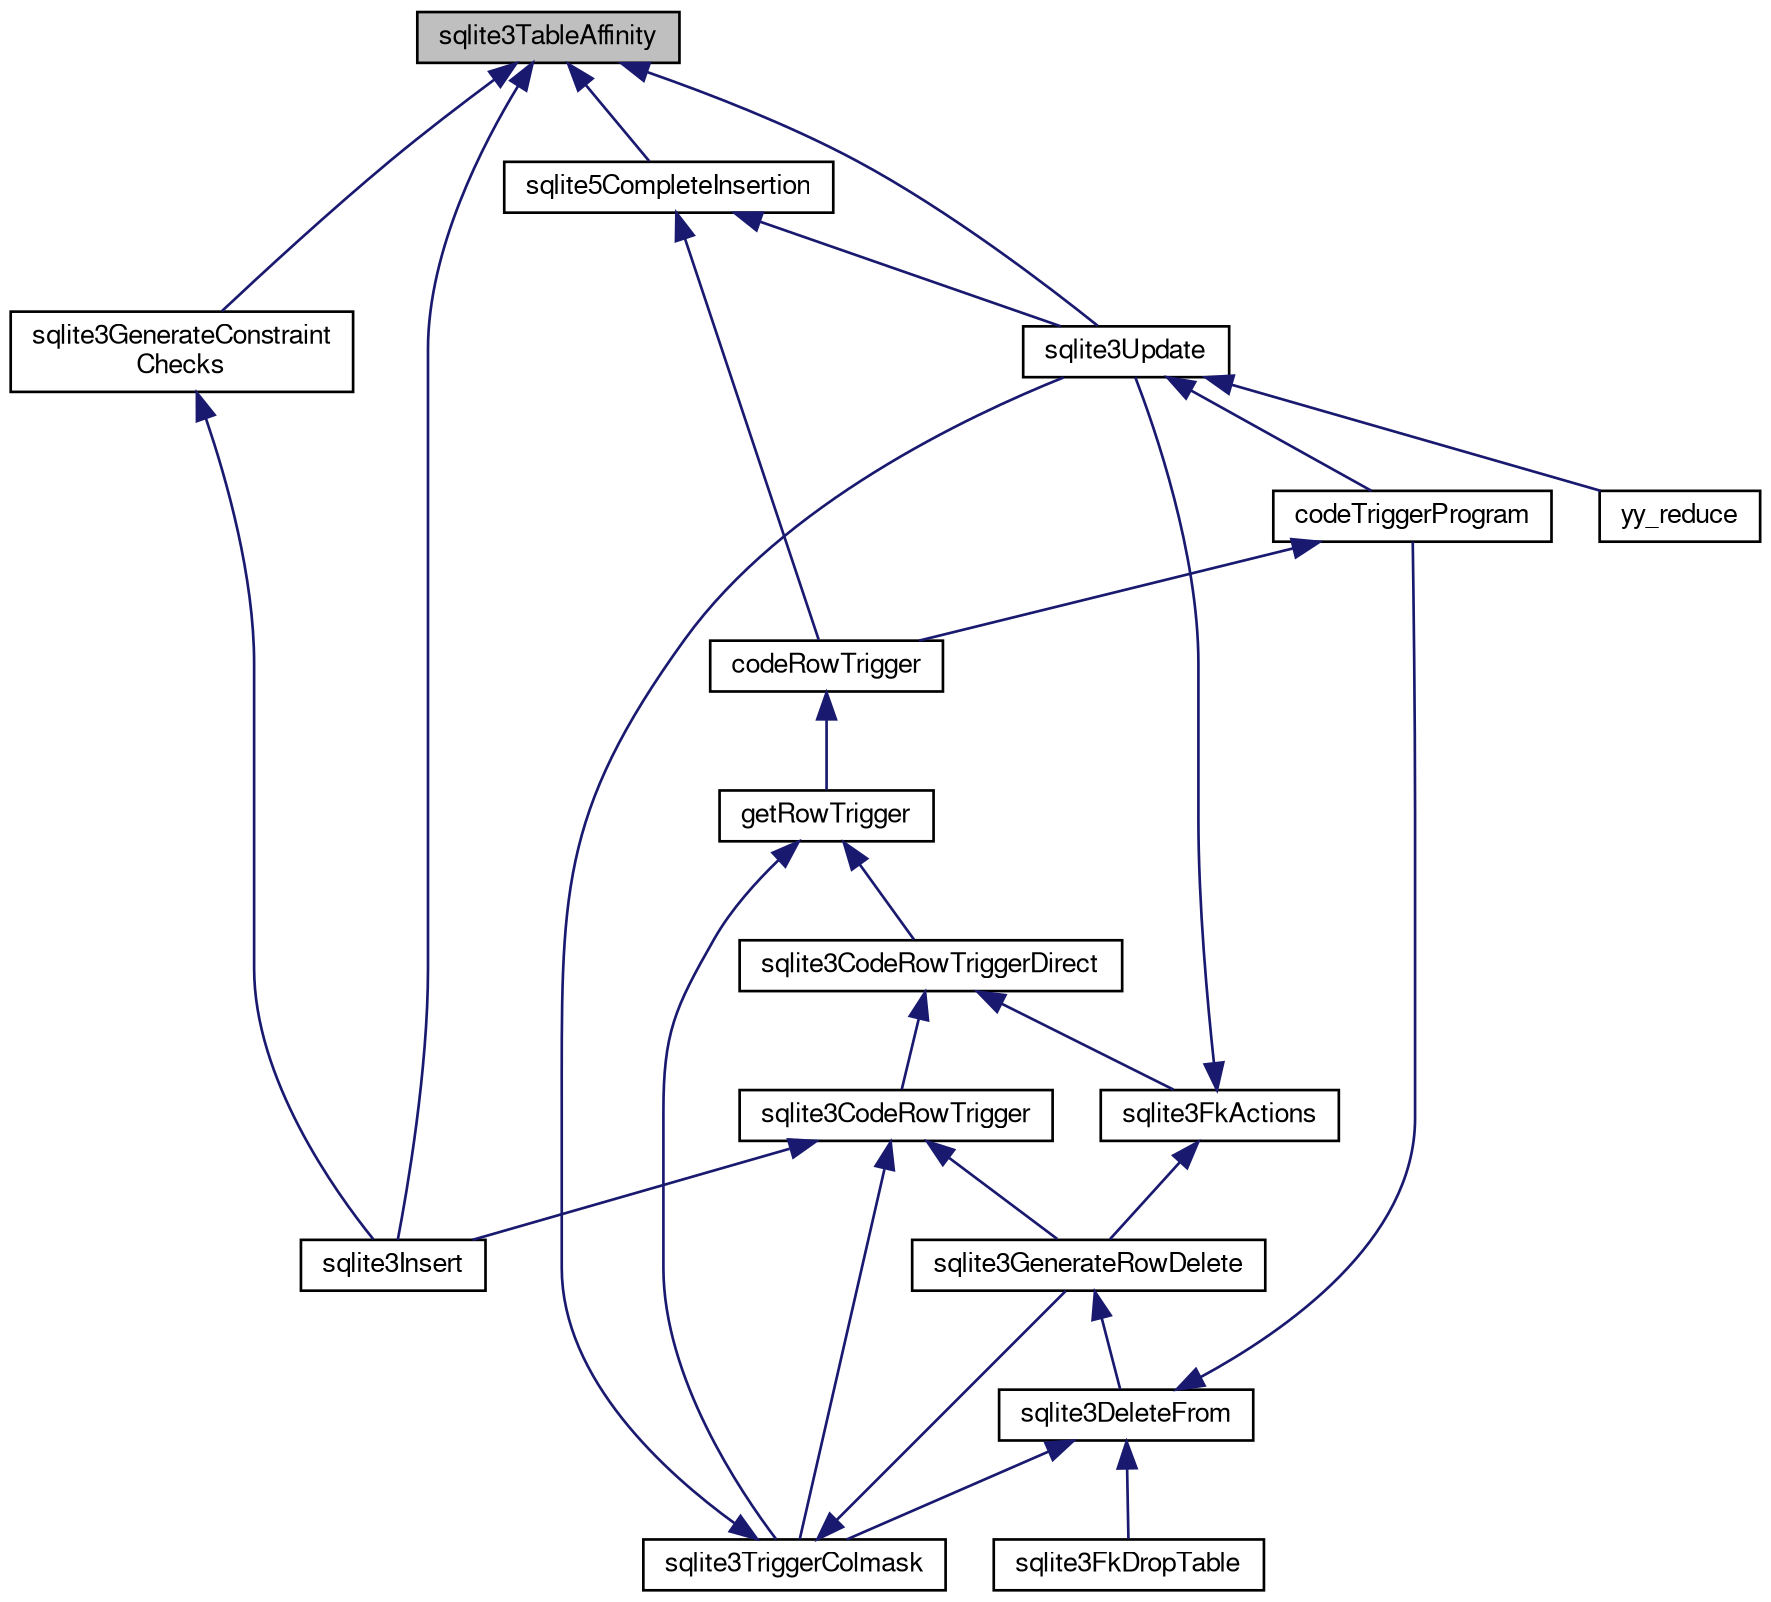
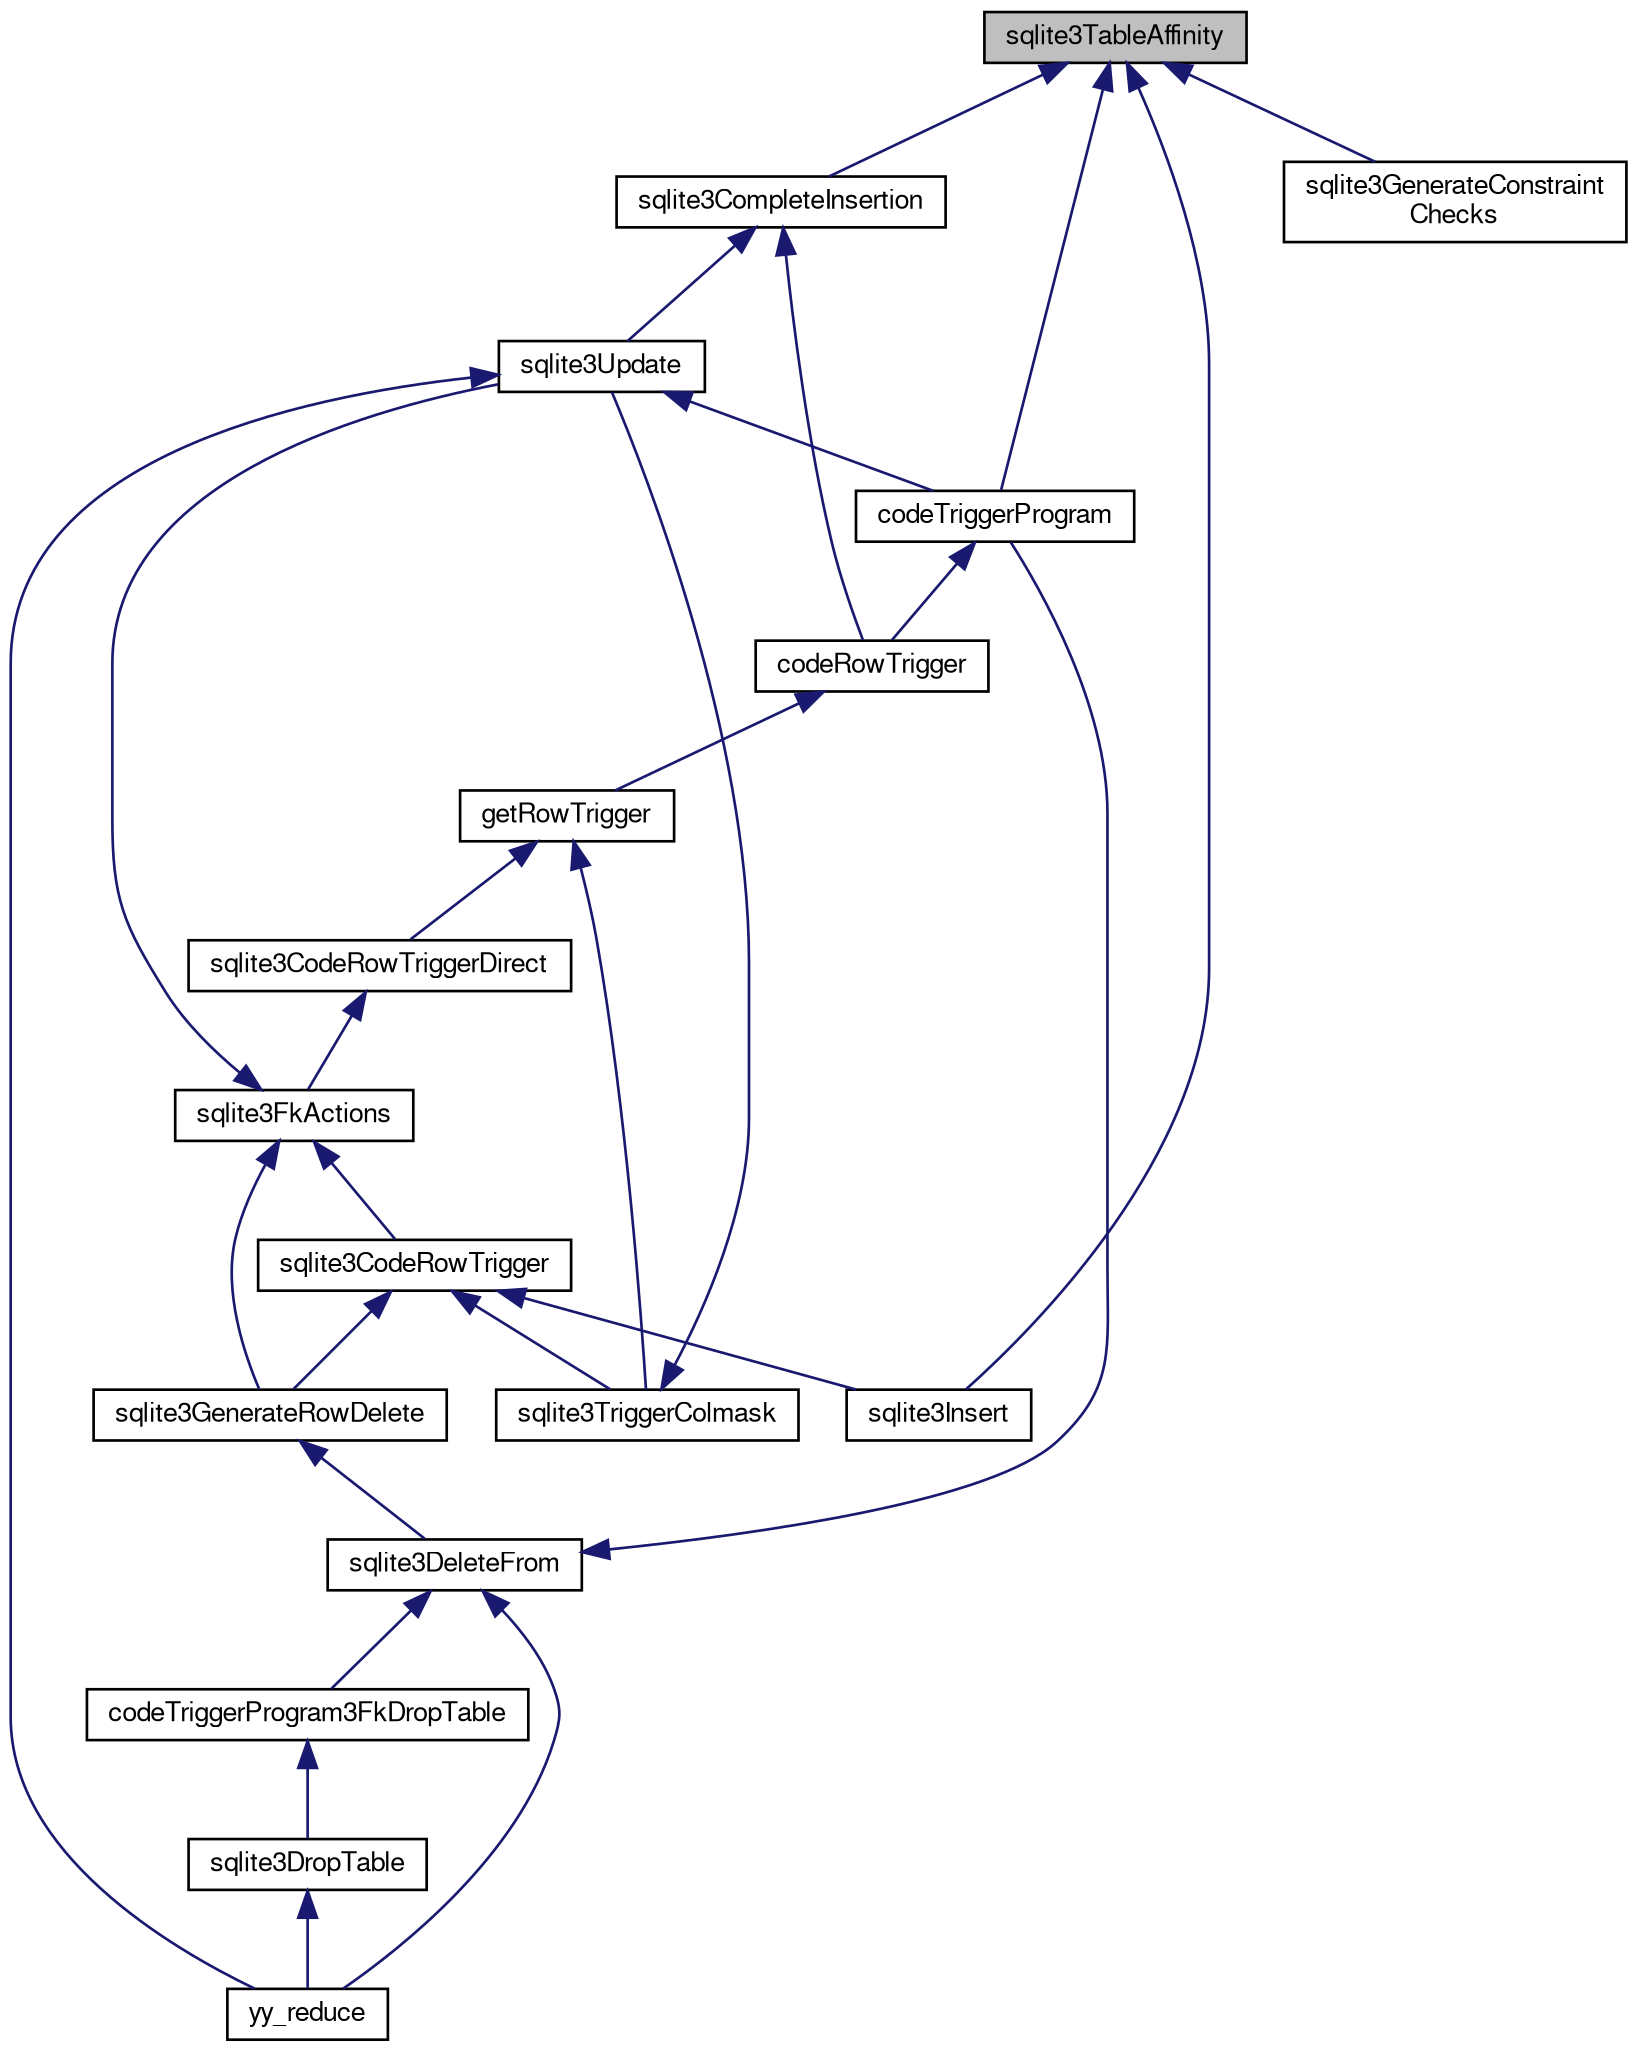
edge "sqlite3Update" -> "sqlite3TableAffinity": now "codeTriggerProgram" -> "sqlite3TableAffinity"
node "sqlite5CompleteInsertion": label "sqlite5CompleteInsertion" -> "sqlite3CompleteInsertion"
edge "sqlite3Insert" -> "sqlite3GenerateConstraint Checks": removed
edge "sqlite3CodeRowTrigger" -> "sqlite3CodeRowTriggerDirect": now "sqlite3CodeRowTrigger" -> "sqlite3FkActions"
edge "sqlite3GenerateRowDelete" -> "sqlite3TriggerColmask": removed
edge "sqlite3TriggerColmask" -> "sqlite3DeleteFrom": now "yy_reduce" -> "sqlite3DeleteFrom"
node "sqlite3FkDropTable": label "sqlite3FkDropTable" -> "codeTriggerProgram3FkDropTable"
node "sqlite3DropTable": added
